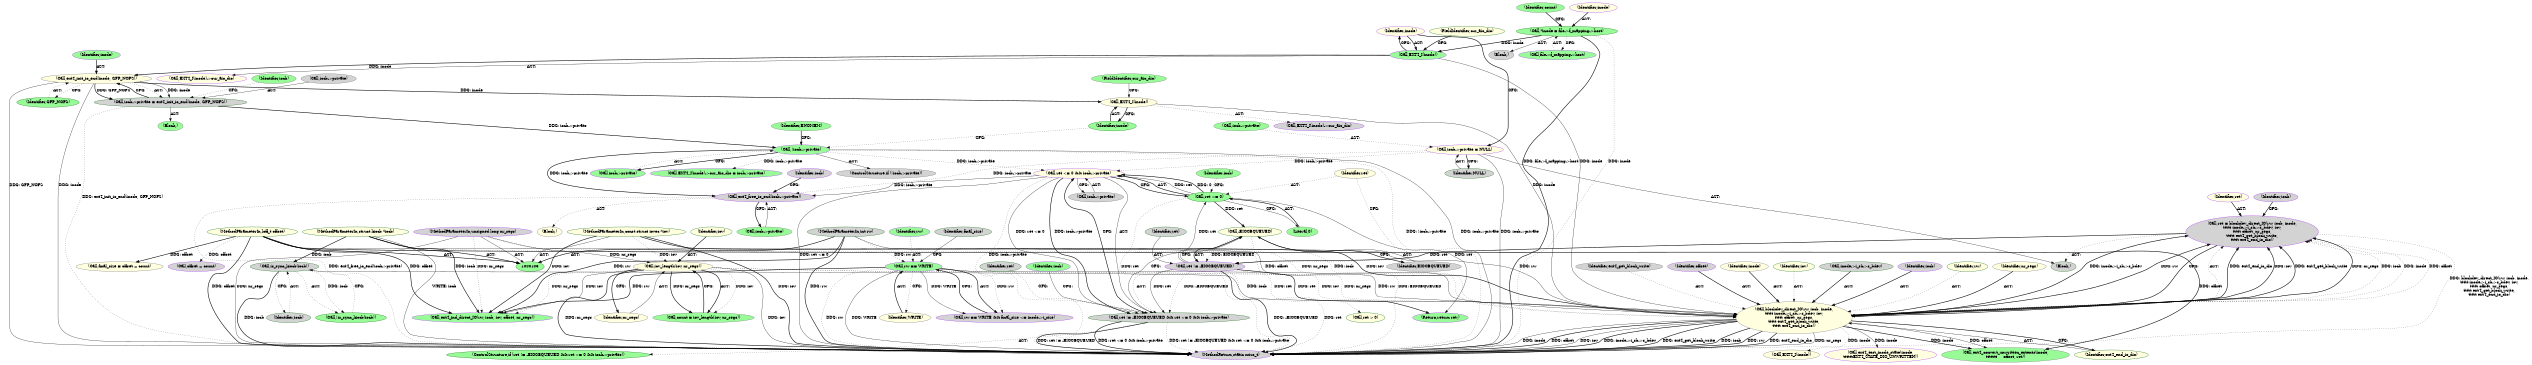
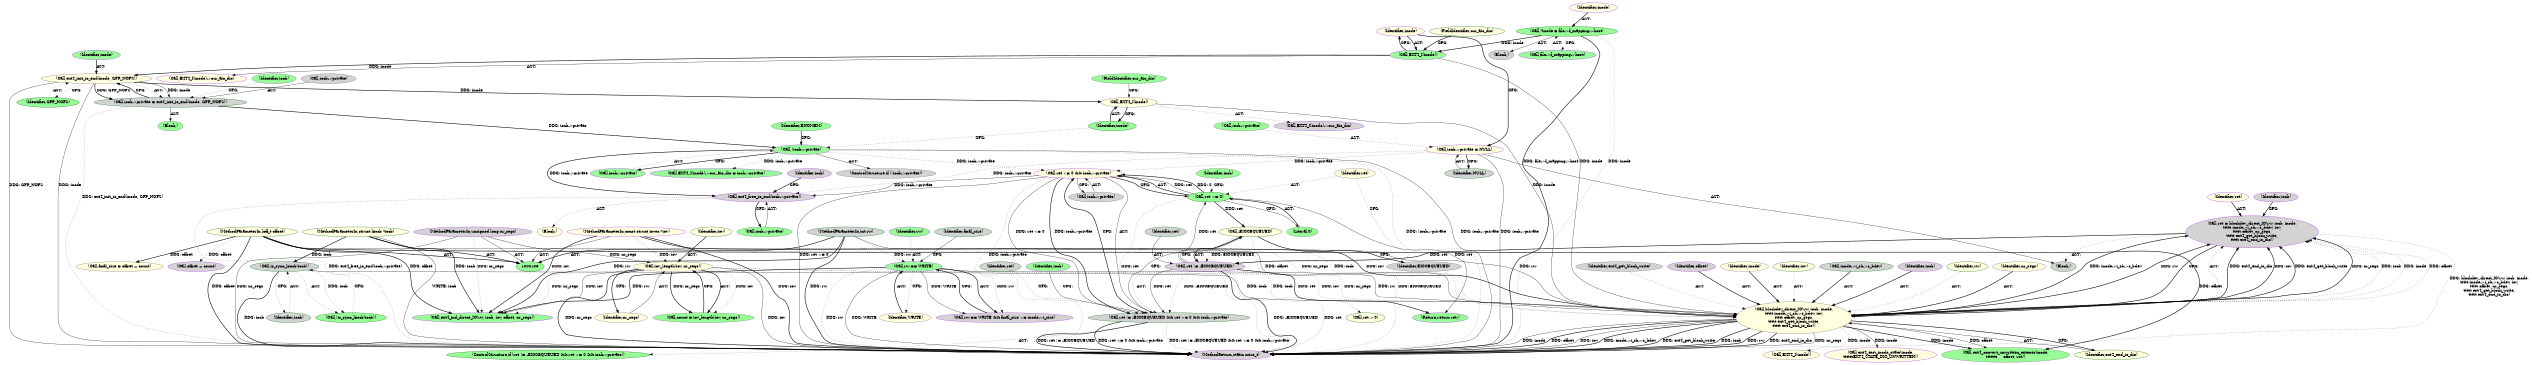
node "(Identifier,count)": removed
node "(MethodParameterIn,const struct iovec *iov)": color darkgreen -> purple
edge "(Identifier,EIOCBQUEUED)" -> "(Call,-EIOCBQUEUED)": removed, label "AST:"
edge "(Call,ret != -EIOCBQUEUED)" -> "(Call,ret > 0)": label "DDG: ret" -> "DDG: iocb"
